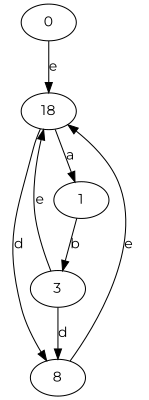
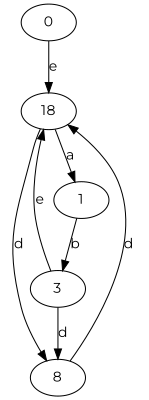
edge "8" -> "18": label "e" -> "d"
